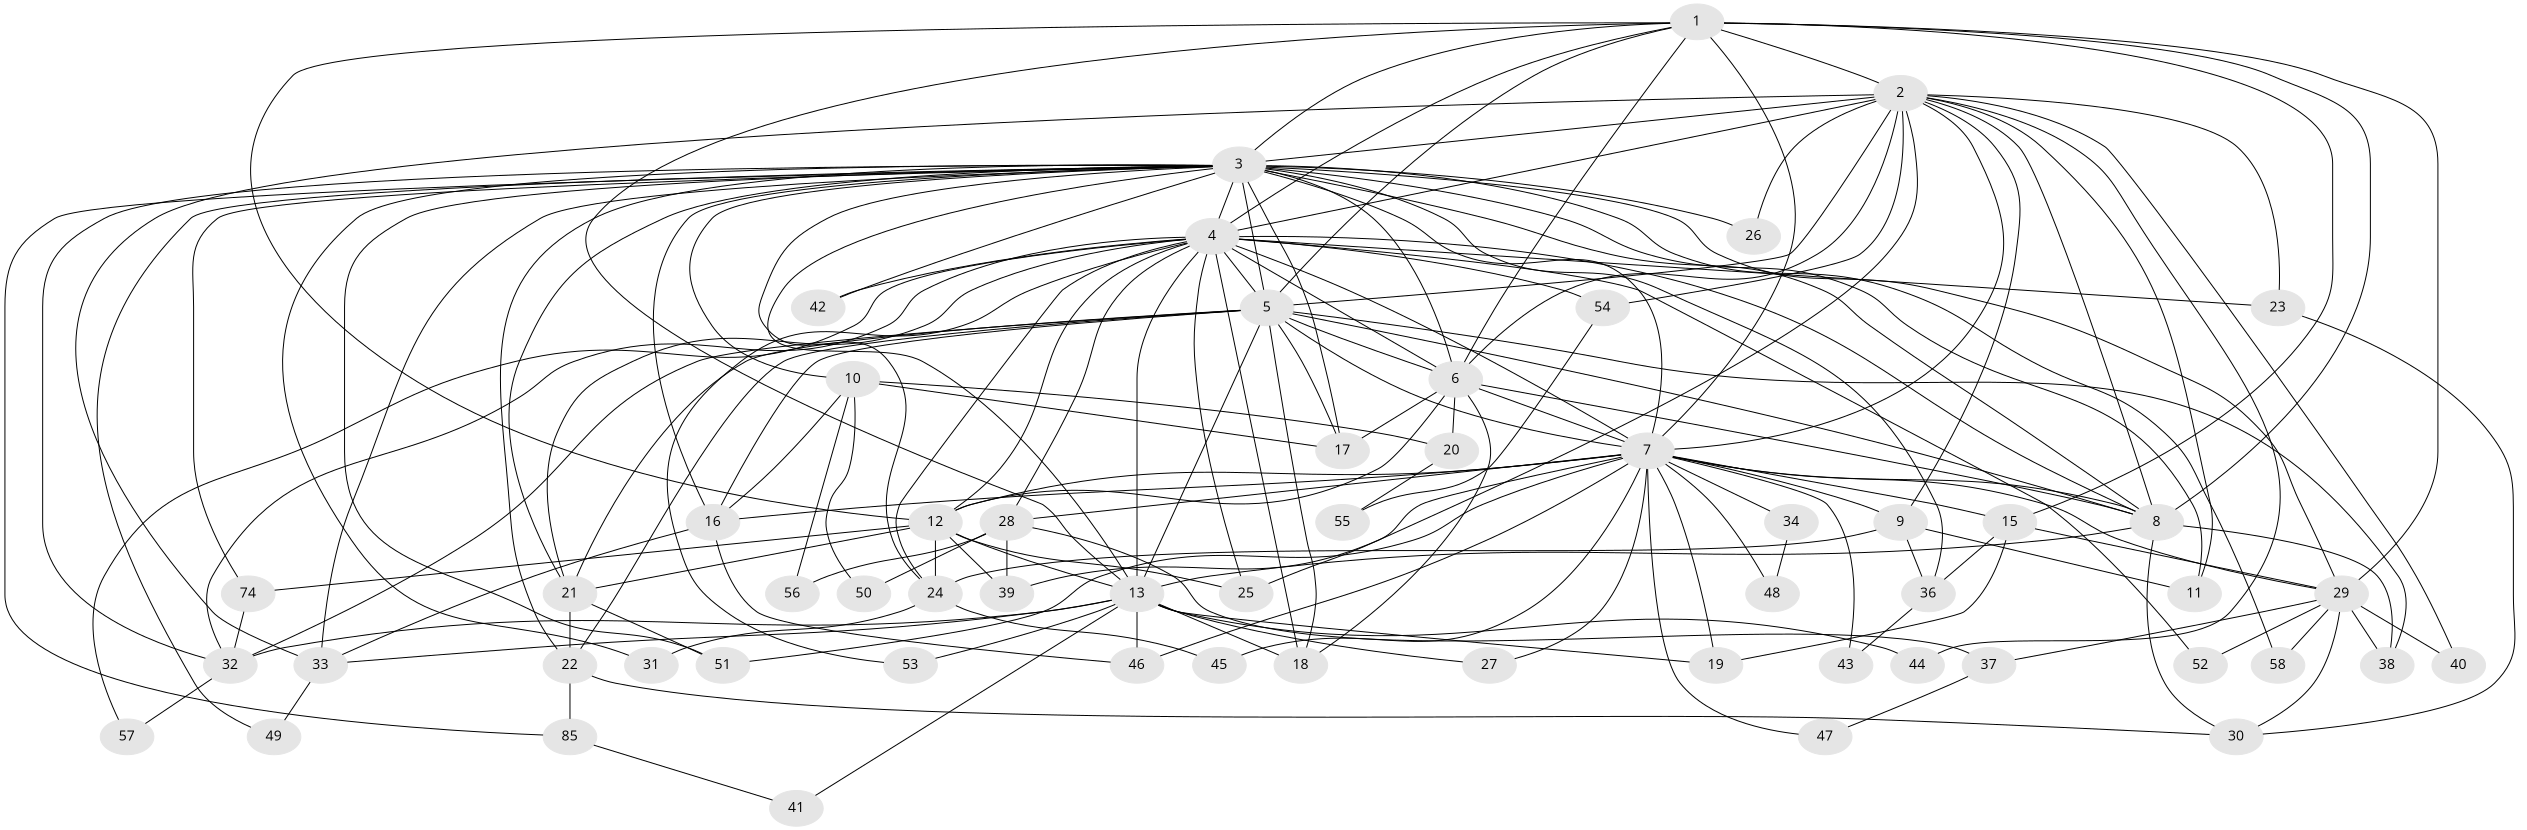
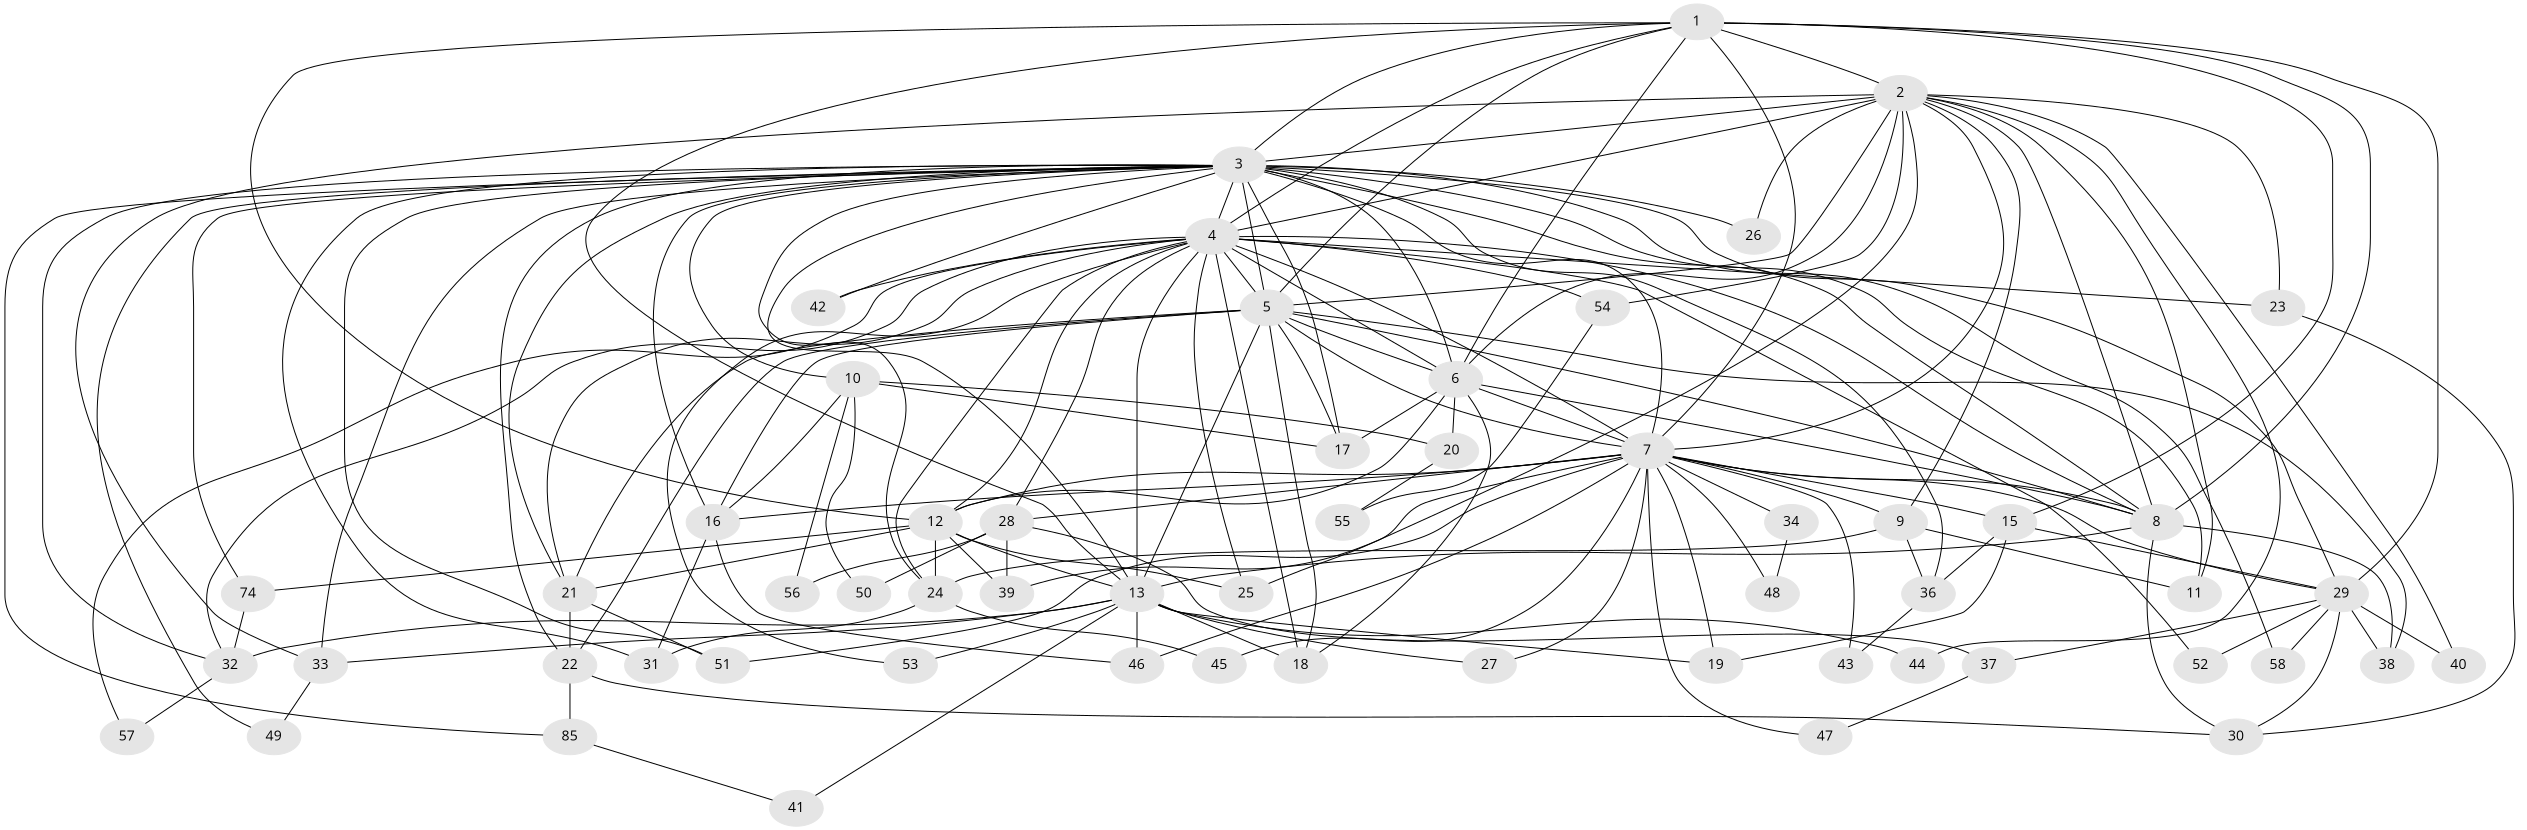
edge "5" -- "32": removed
edge "16" -- "33": now "16" -- "31"
